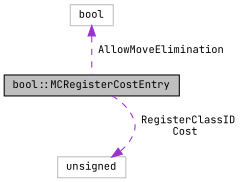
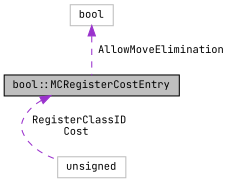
edge "bool::MCRegisterCostEntry" -> "unsigned": reversed
